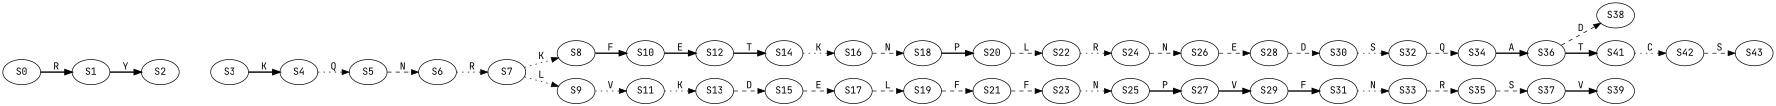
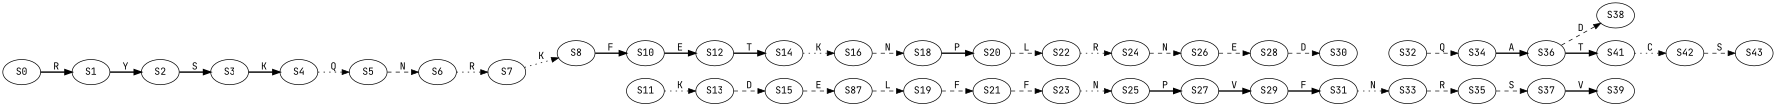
edge "S30" -> "S32": removed, label "S"
edge "S2" -> "S3": added, label "S"
node "S9": removed
node "S17": label "S17" -> "S87"
